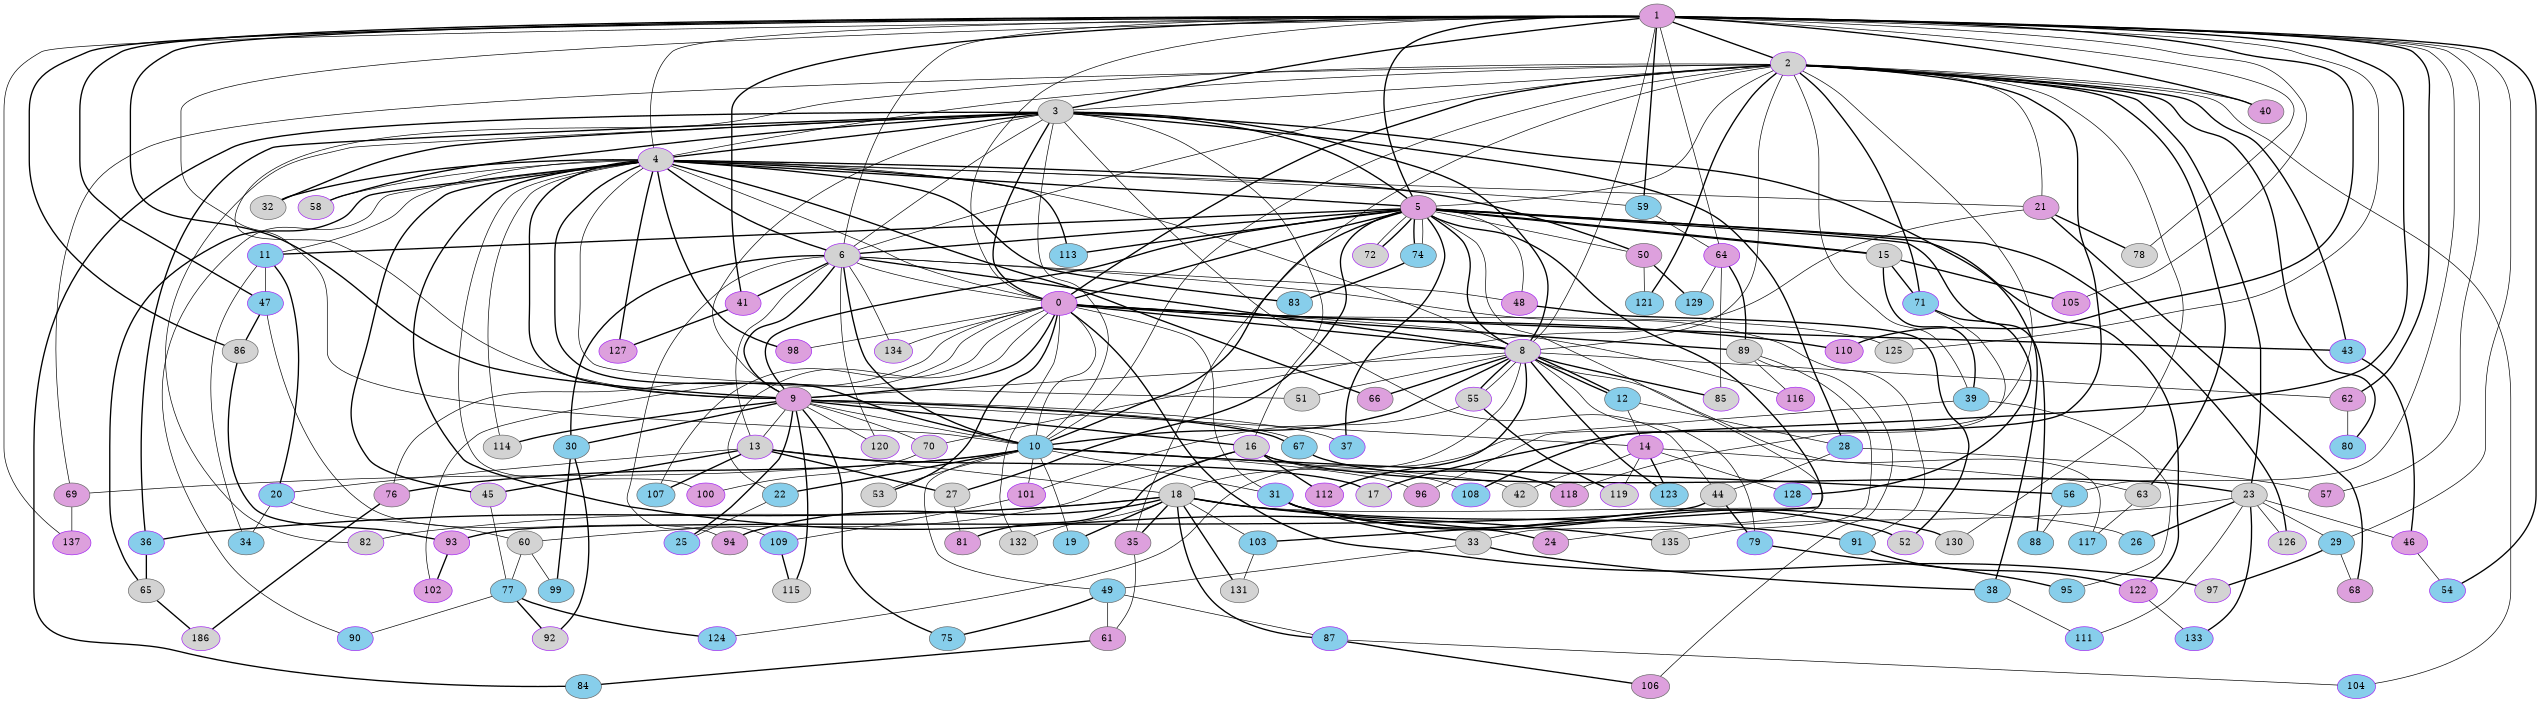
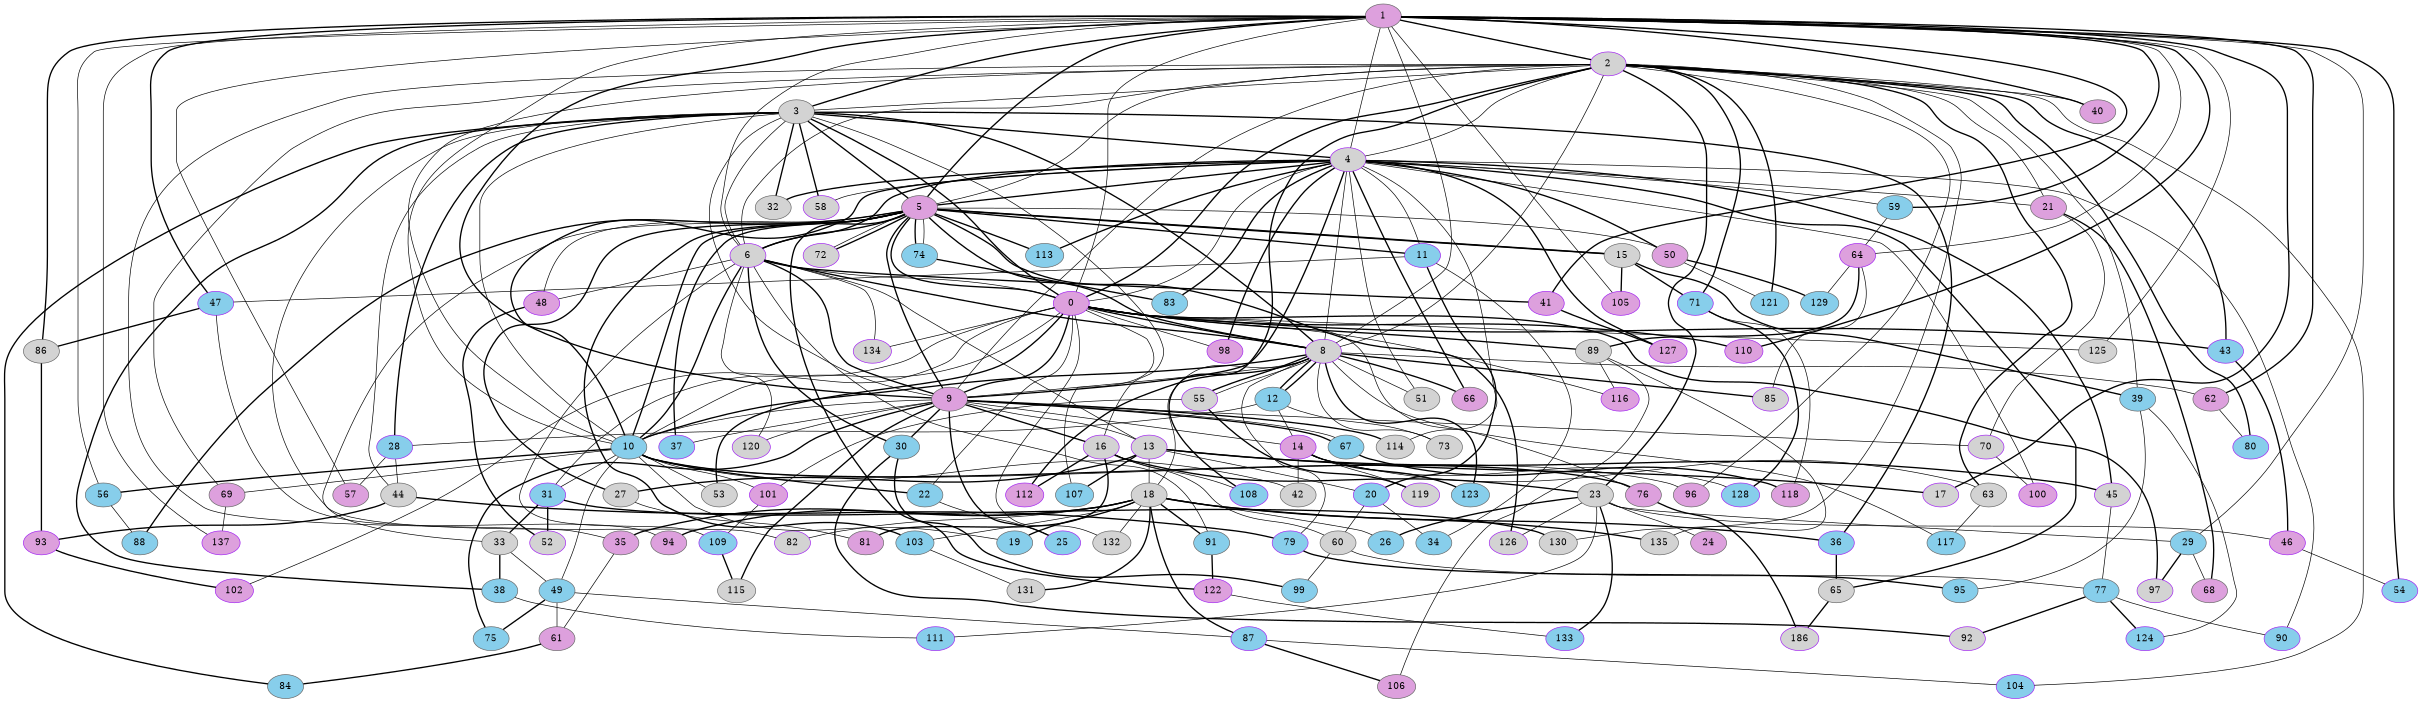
node "78": removed
node "73": added
edge "4" -- "24": removed
